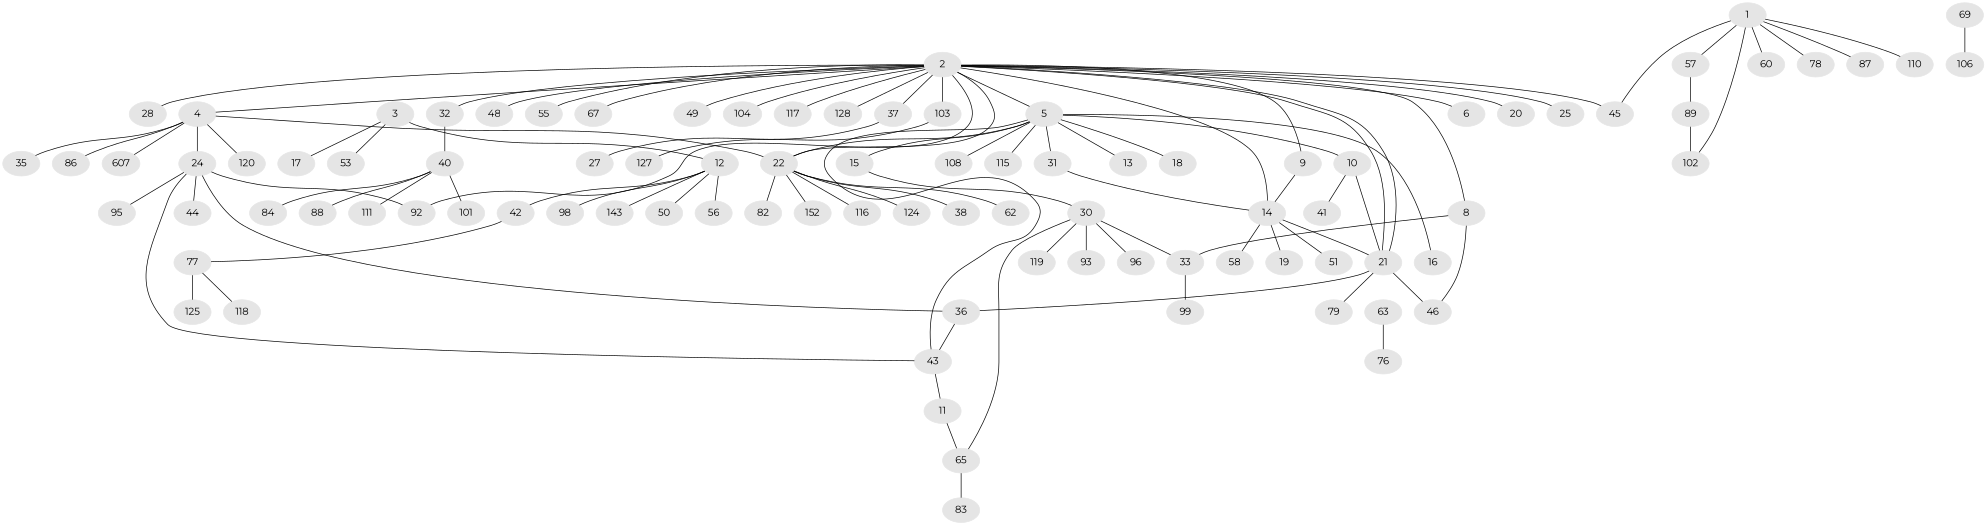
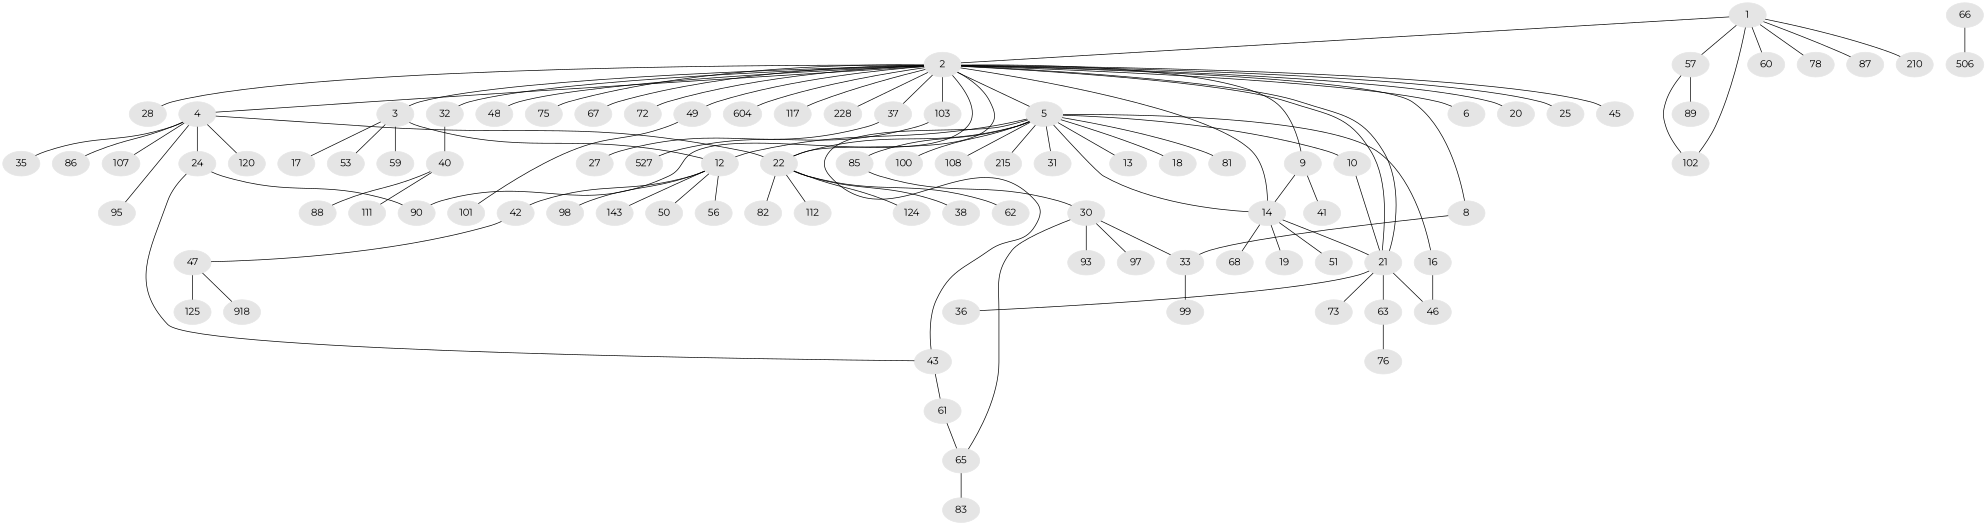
node "69": label "69" -> "66"
edge "1" -- "45": now "1" -- "2"
node "110": label "110" -> "210"
node "106": label "106" -> "506"
edge "2" -- "3": added
node "55": label "55" -> "75"
node "72": added
node "104": label "104" -> "604"
node "128": label "128" -> "228"
edge "5" -- "12": added
edge "89" -- "102": now "57" -- "102"
node "607": label "607" -> "107"
node "59": added
node "127": label "127" -> "527"
node "15": label "15" -> "85"
node "100": added
node "115": label "115" -> "215"
node "81": added
edge "24" -- "95": now "4" -- "95"
edge "40" -- "101": now "49" -- "101"
edge "10" -- "41": now "9" -- "41"
edge "31" -- "14": now "5" -- "14"
node "44": removed
node "84": removed
node "92": label "92" -> "90"
node "152": label "152" -> "112"
node "116": removed
node "77": label "77" -> "47"
node "119": removed
node "96": label "96" -> "97"
node "58": label "58" -> "68"
edge "8" -- "46": now "16" -- "46"
edge "21" -- "63": added
edge "24" -- "36": removed
node "118": label "118" -> "918"
node "79": label "79" -> "73"
edge "36" -- "43": removed
node "11": label "11" -> "61"
